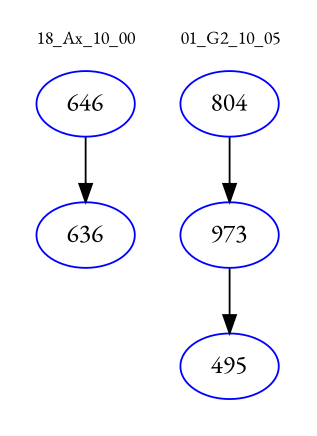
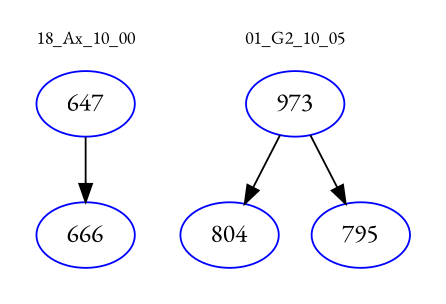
node "646": label "646" -> "647"
edge "804" -> "973": reversed
node "636": label "636" -> "666"
node "495": label "495" -> "795"
